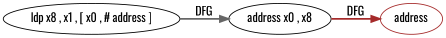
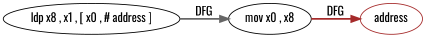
node "address x0 , x8": label "address x0 , x8" -> "mov x0 , x8"
